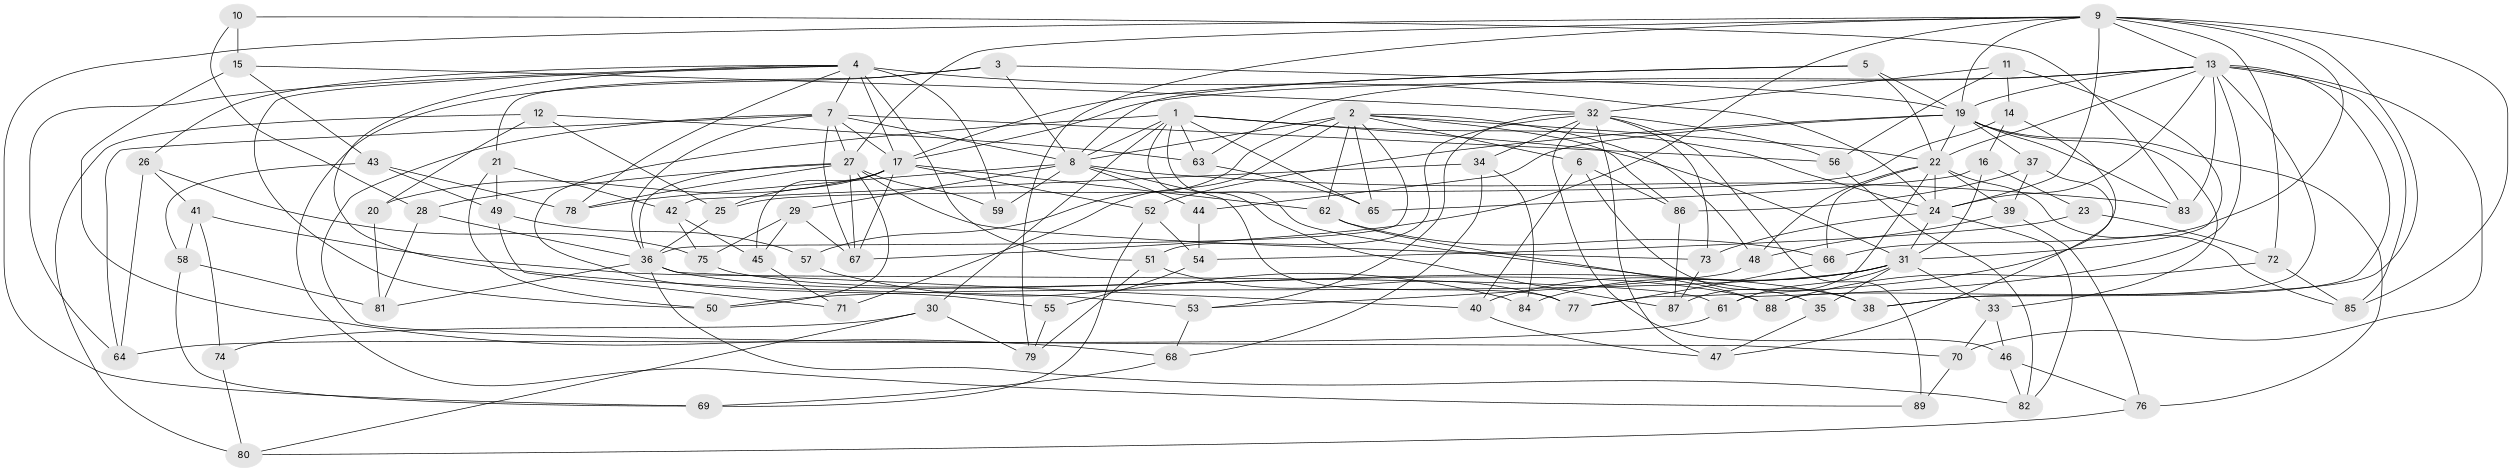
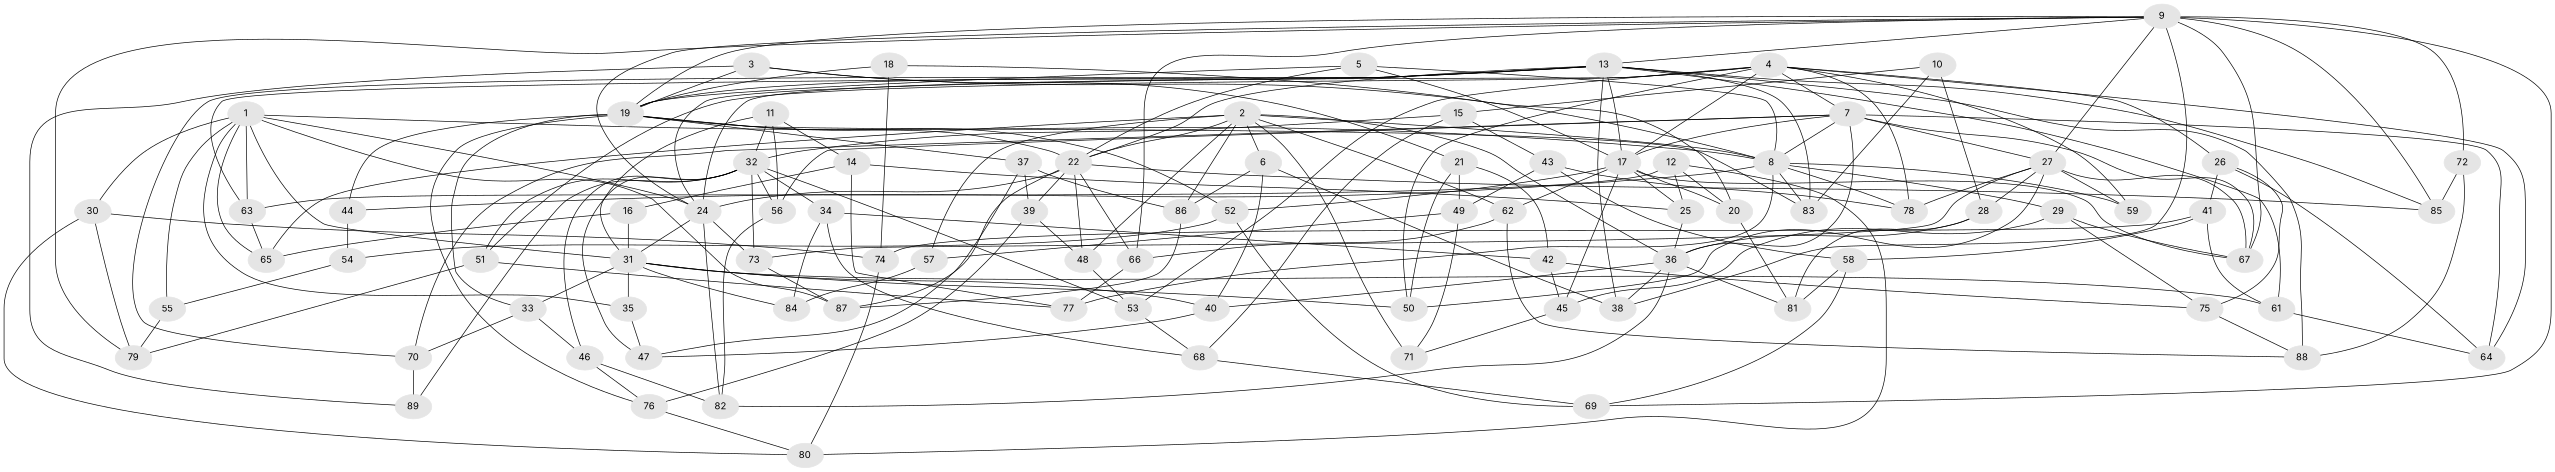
node "18": added
edge "27" -- "36": removed
node "23": removed
